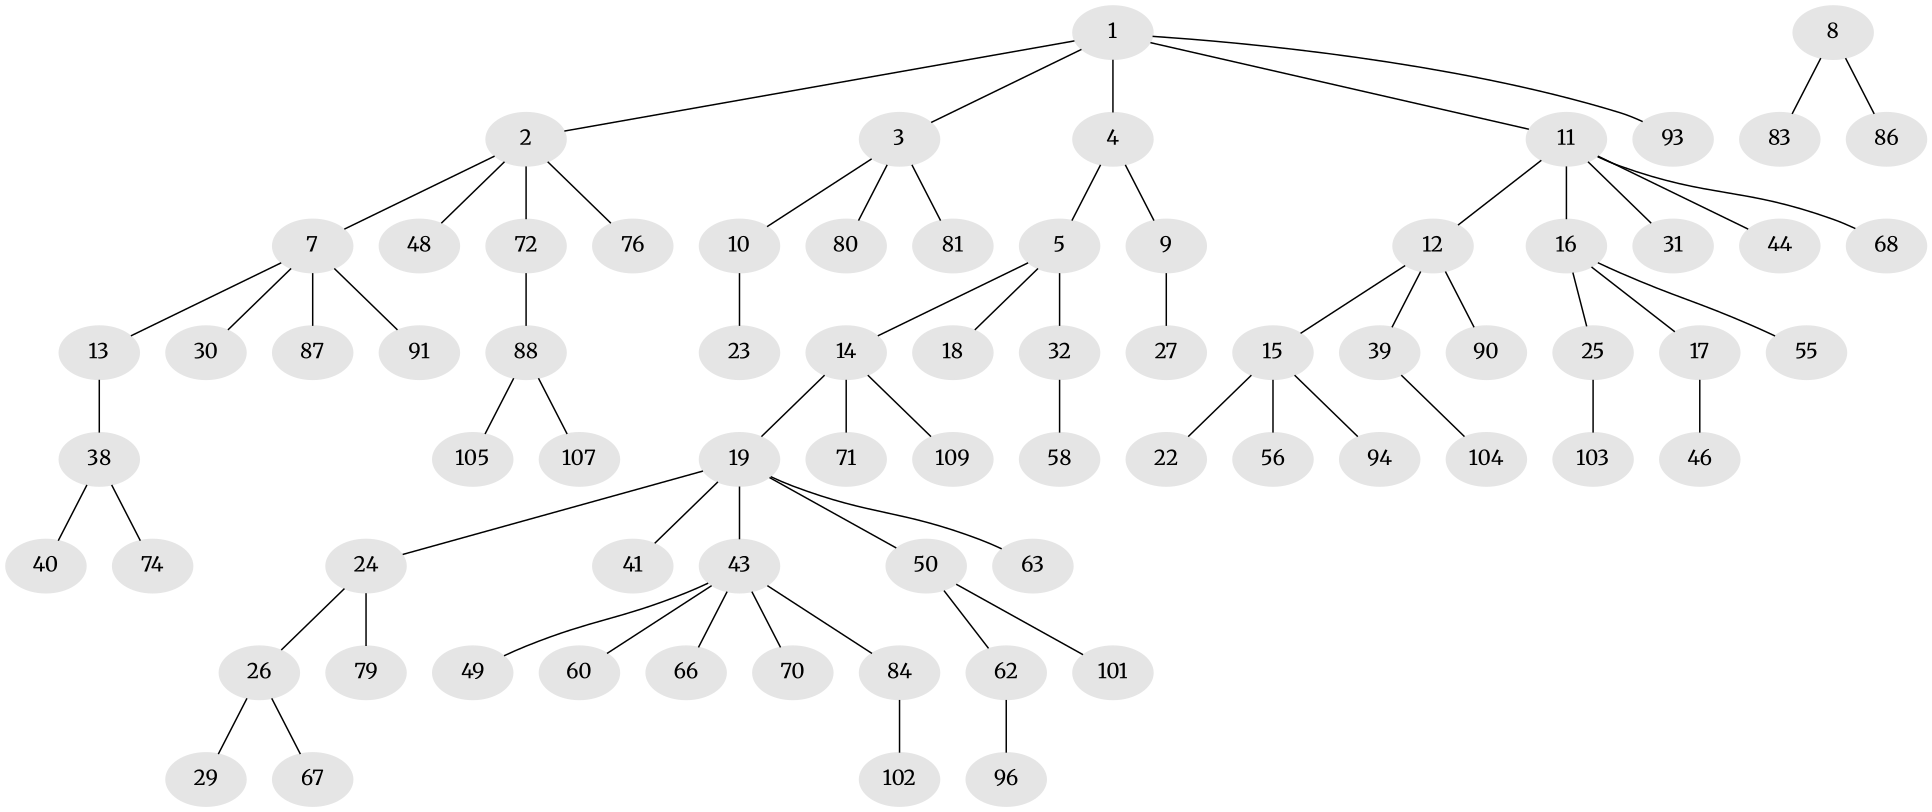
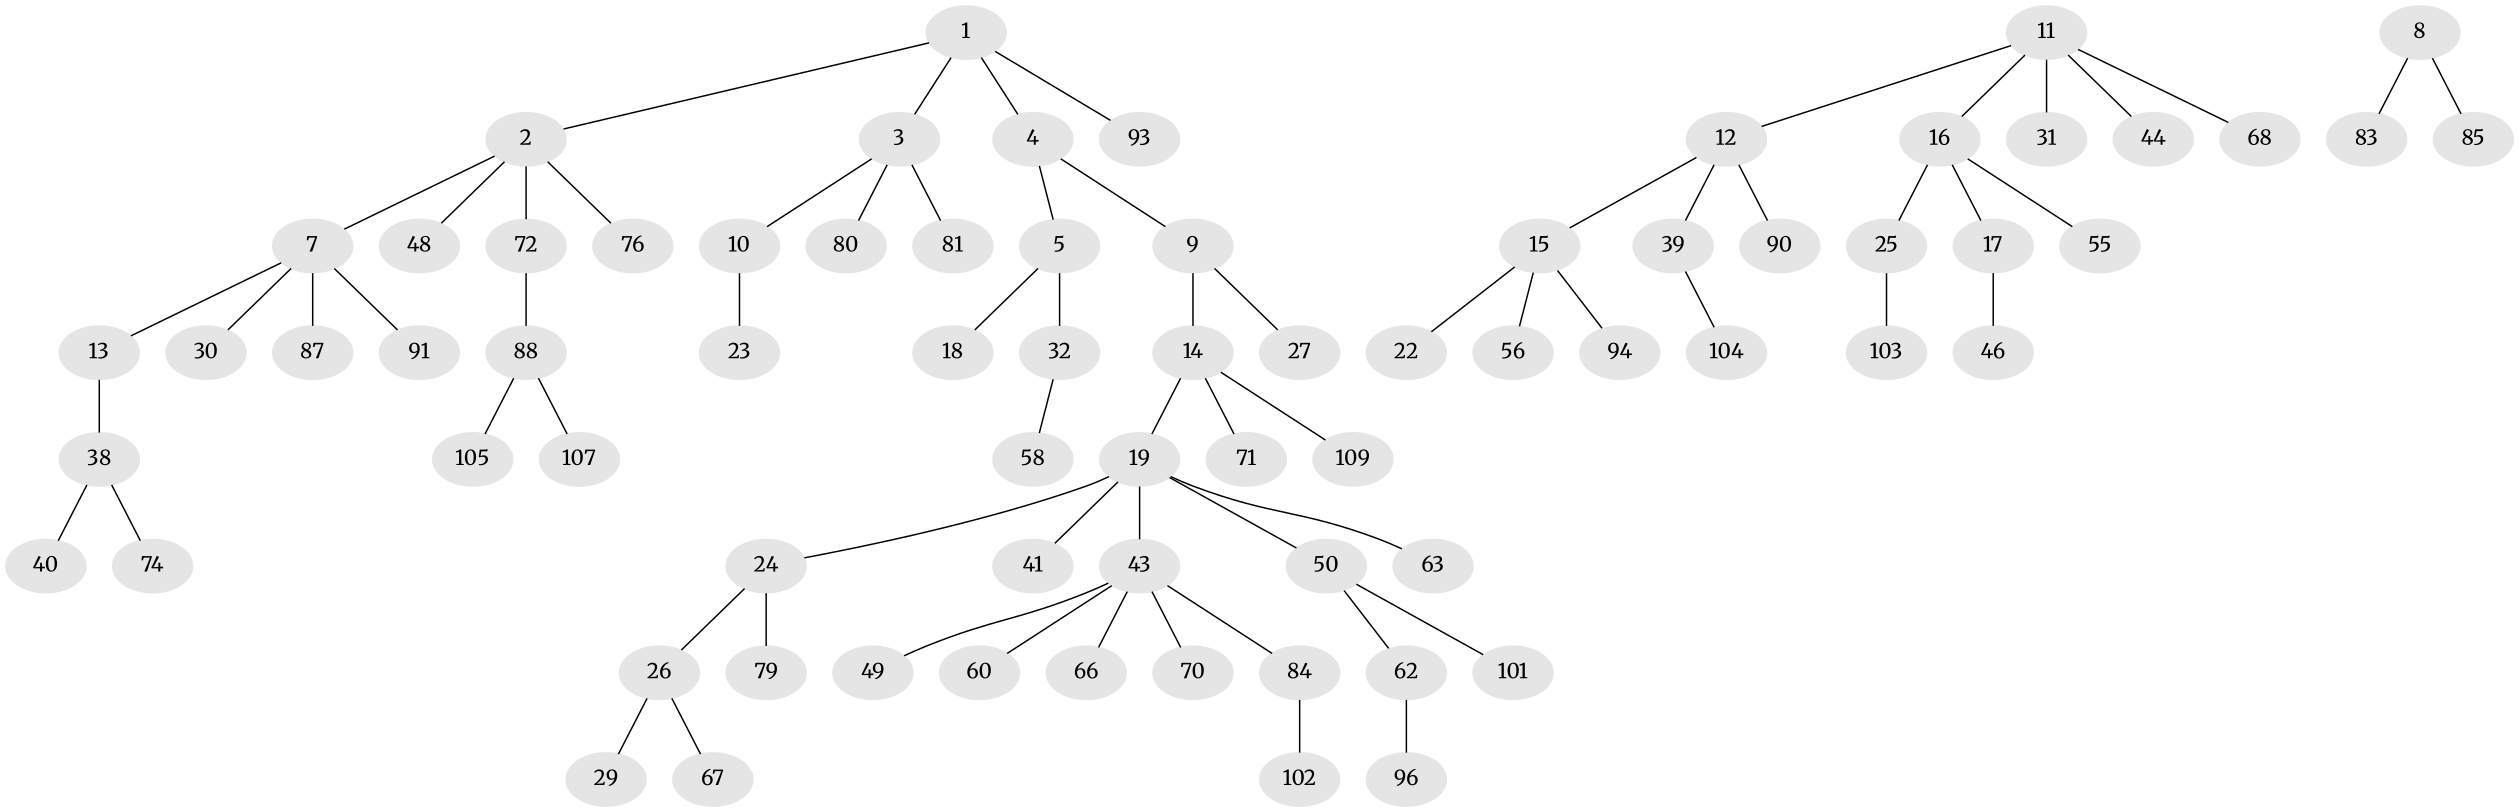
edge "1" -- "11": removed
node "86": label "86" -> "85"
edge "5" -- "14": now "9" -- "14"
